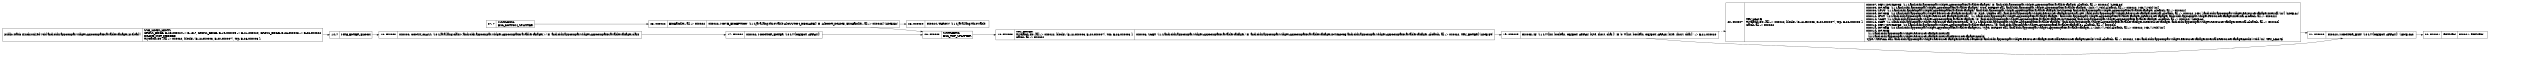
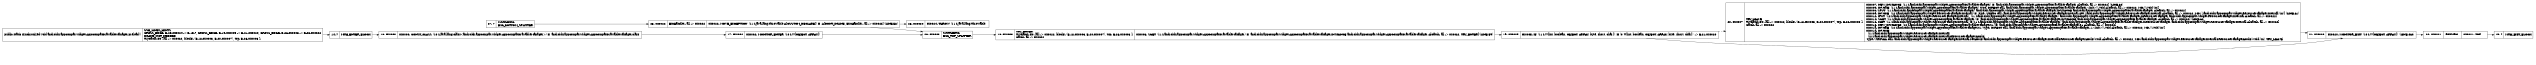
node "22: 0x0021": text "0x0021: RETURN" -> "0x0021: TOP"
node "15: ?": added
